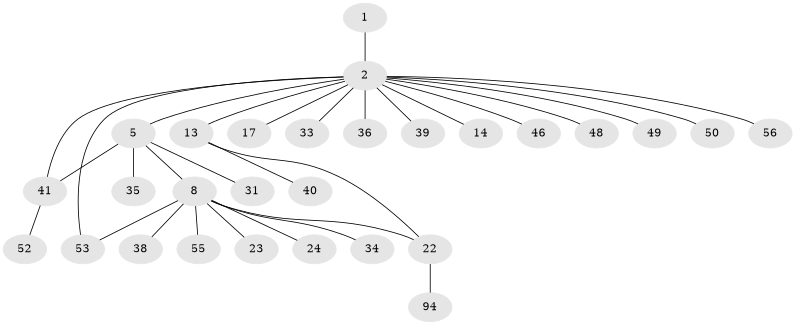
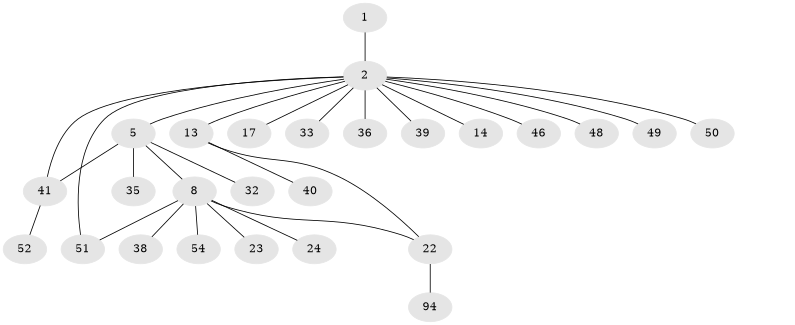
node "56": removed
node "31": label "31" -> "32"
node "53": label "53" -> "51"
node "55": label "55" -> "54"
node "34": removed
